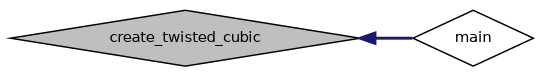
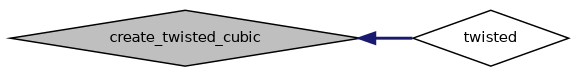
node "main": label "main" -> "twisted"
